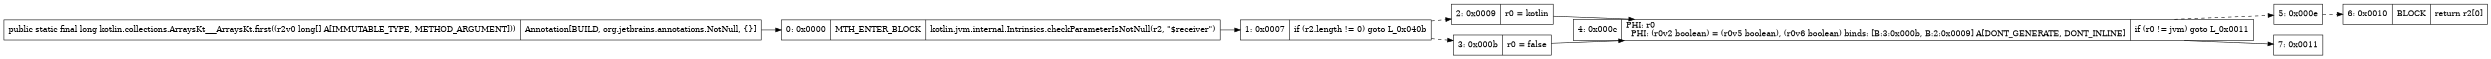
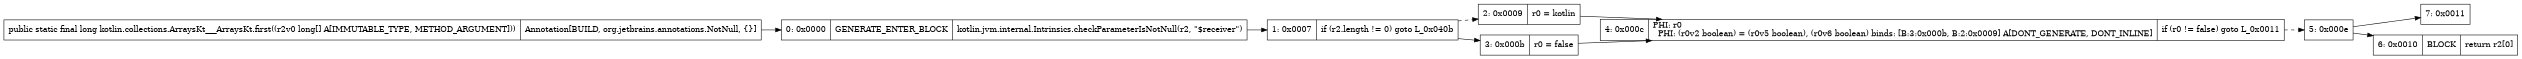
edge "5: 0x000e" -> "6: 0x0010": style dashed -> solid
node "0: 0x0000": text "MTH_ENTER_BLOCK" -> "GENERATE_ENTER_BLOCK"
node "4: 0x000c": text "if (r0 != jvm) goto L_0x0011" -> "if (r0 != false) goto L_0x0011"
edge "1: 0x0007" -> "3: 0x000b": style dashed -> solid
edge "4: 0x000c" -> "7: 0x0011": now "5: 0x000e" -> "7: 0x0011"
